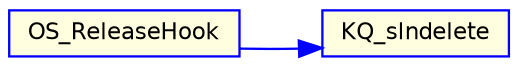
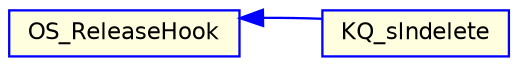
edge "OS_ReleaseHook" -> "KQ_slndelete": reversed
